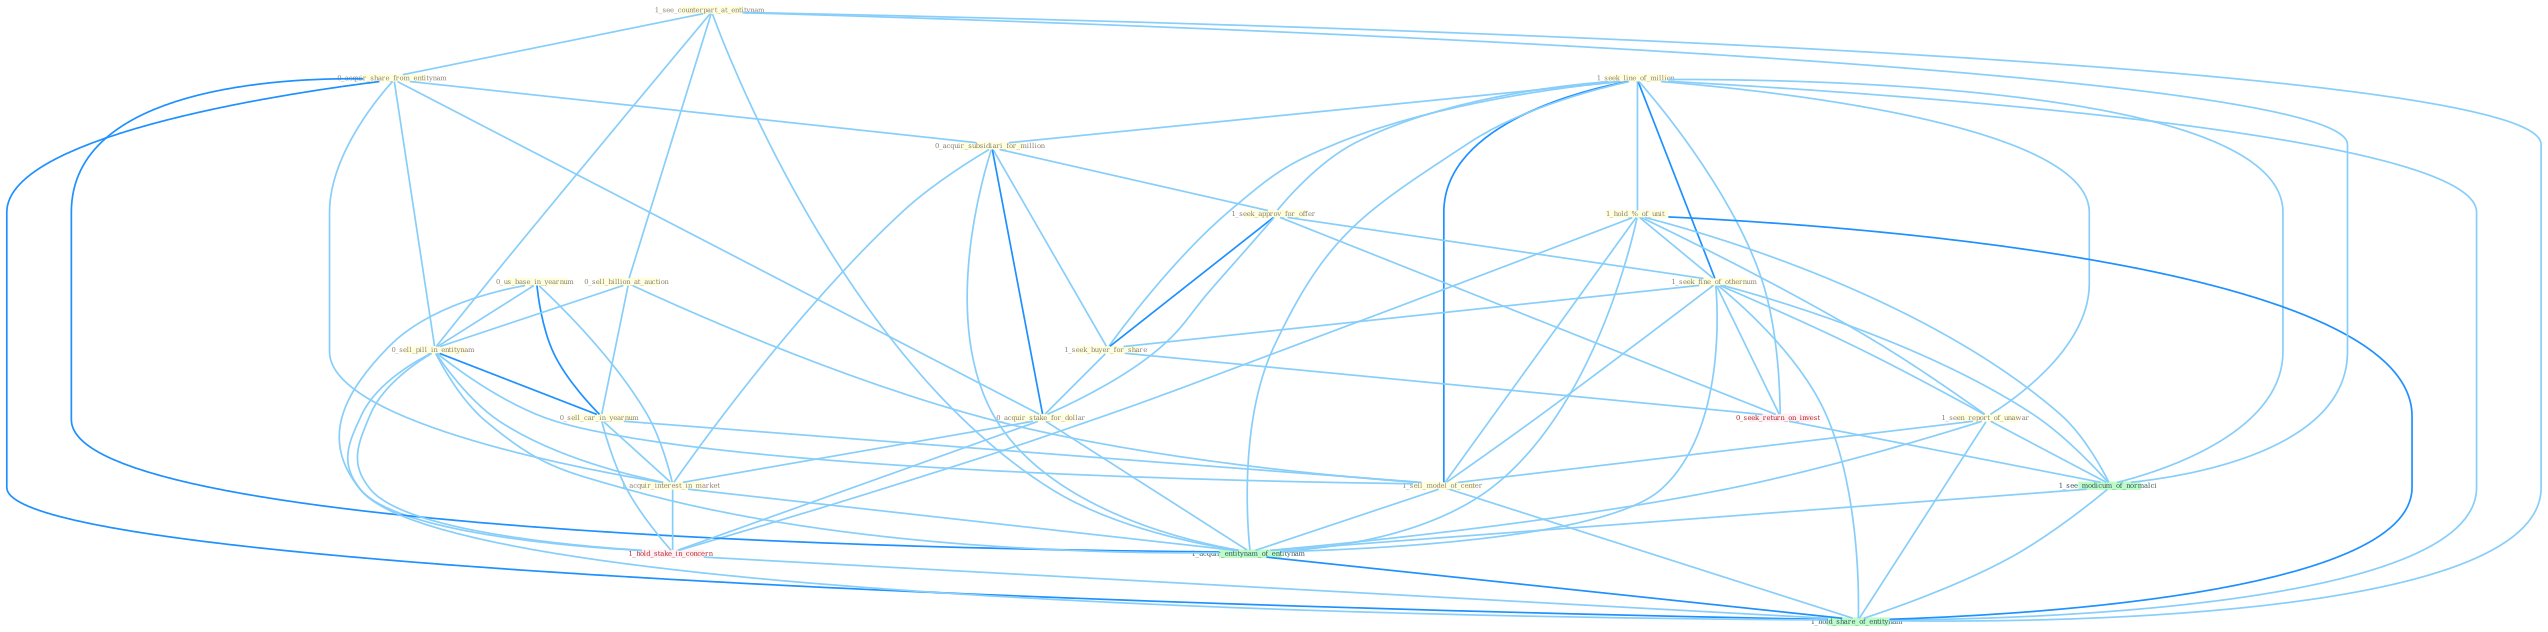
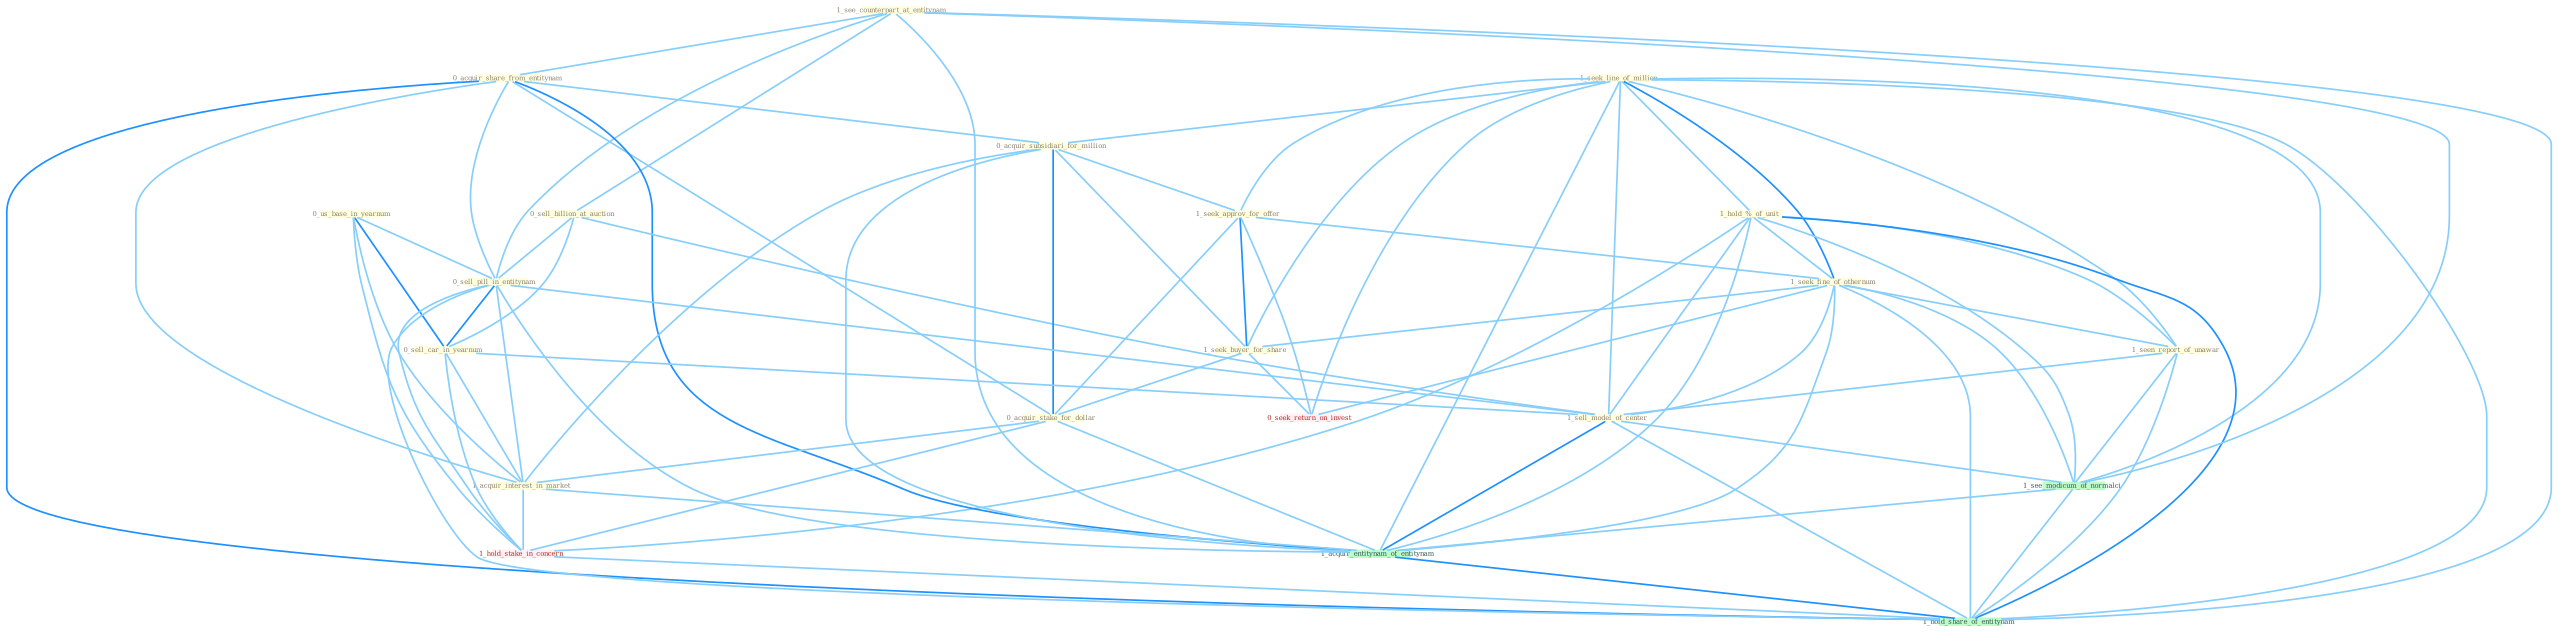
edge "1_seek_line_of_million" -- "1_sell_model_of_center": color #1e90ff -> #87cefa
edge "0_seek_return_on_invest" -- "1_see_modicum_of_normalci": now "1_sell_model_of_center" -- "1_see_modicum_of_normalci"
edge "1_seen_report_of_unawar" -- "1_acquir_entitynam_of_entitynam": removed
edge "1_sell_model_of_center" -- "1_acquir_entitynam_of_entitynam": color #87cefa -> #1e90ff
